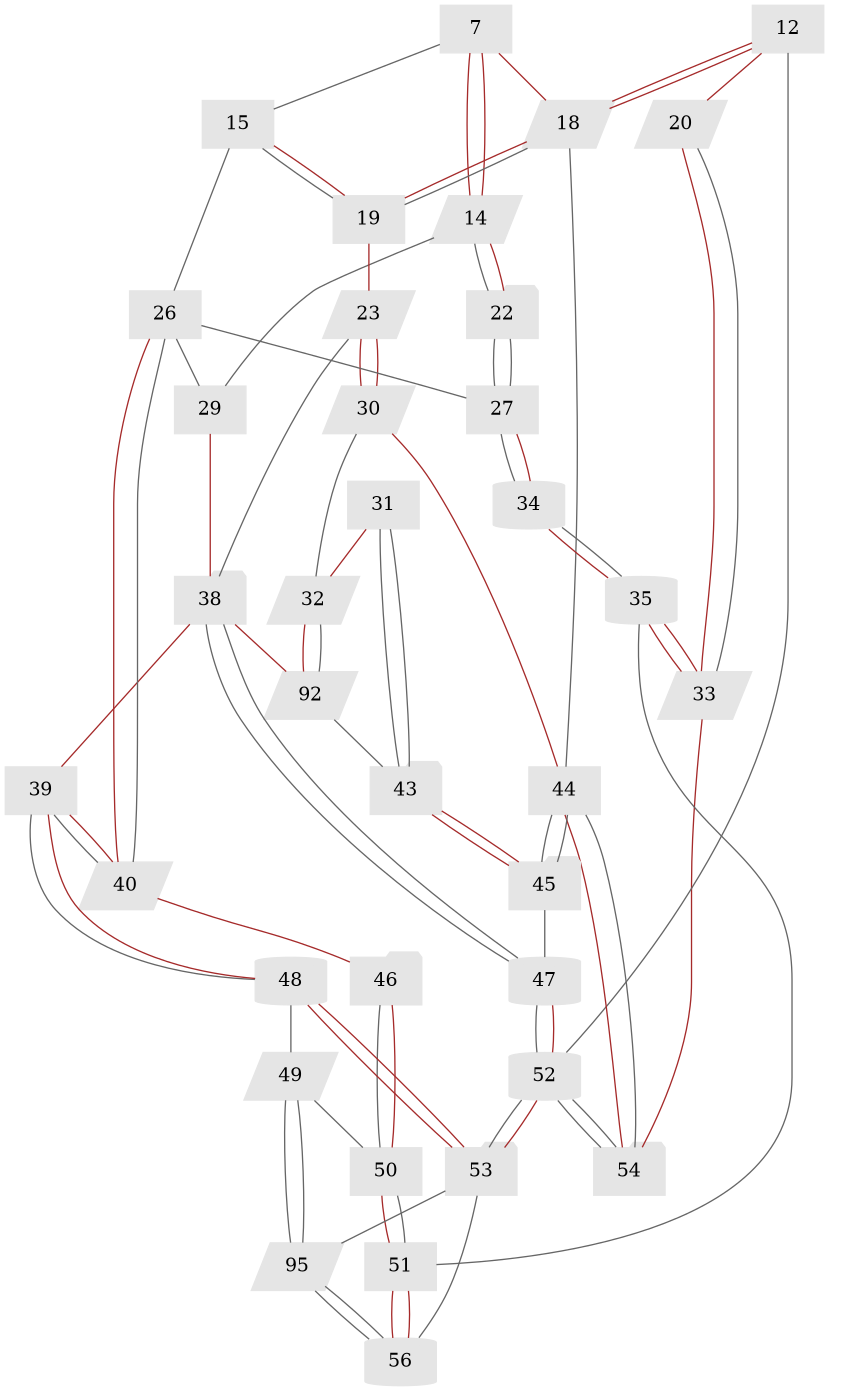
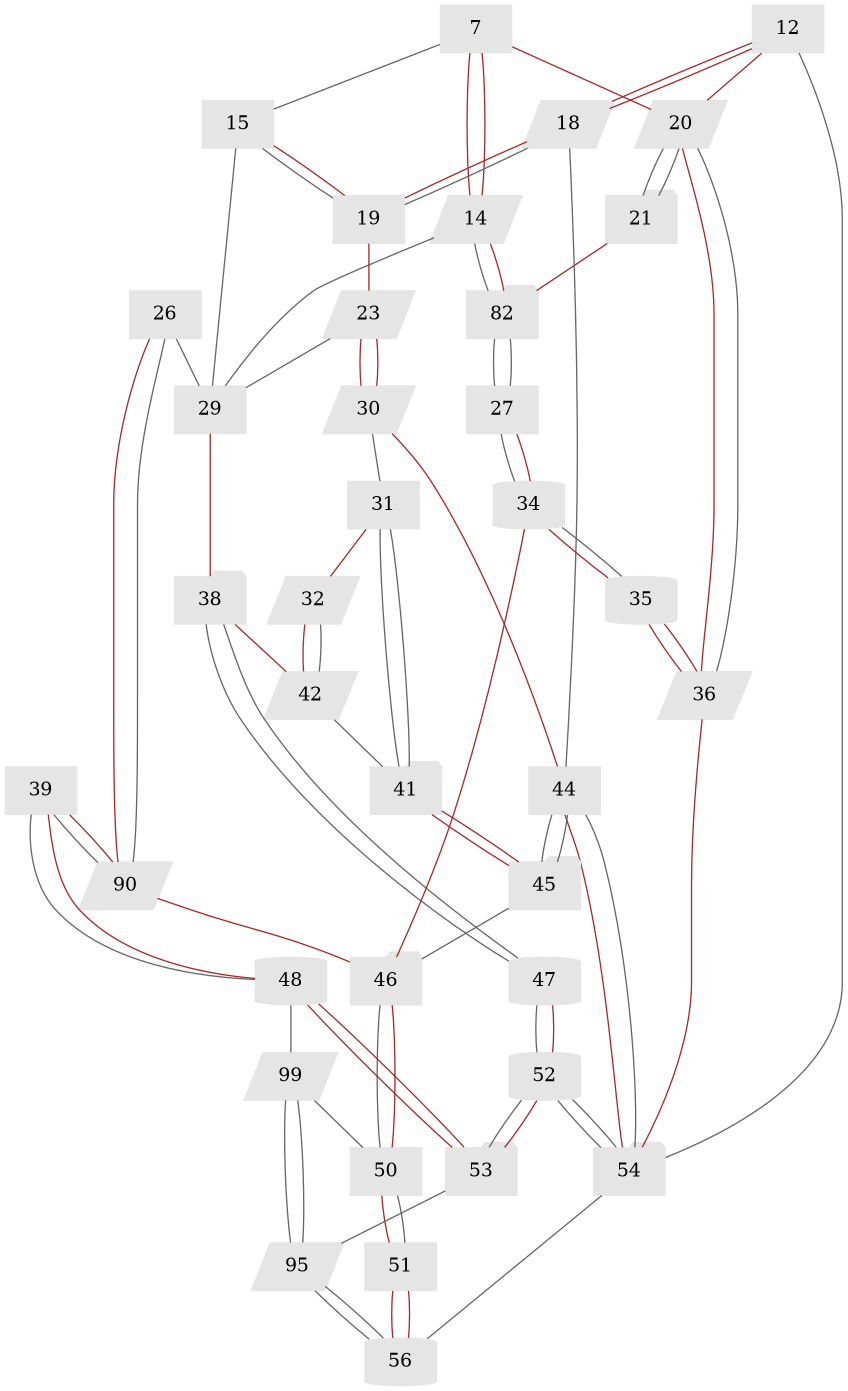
edge "7" -- "18": now "7" -- "20"
edge "15" -- "26": now "15" -- "29"
node "21": added
node "22": label "22" -> "82"
edge "26" -- "27": removed
edge "23" -- "38": now "23" -- "29"
edge "30" -- "32": now "30" -- "31"
edge "12" -- "52": now "12" -- "54"
edge "38" -- "39": removed
node "92": label "92" -> "42"
node "33": label "33" -> "36"
edge "34" -- "46": added
node "43": label "43" -> "41"
node "40": label "40" -> "90"
edge "45" -- "47": now "45" -- "46"
edge "35" -- "51": removed
node "49": label "49" -> "99"
edge "53" -- "56": now "54" -- "56"
